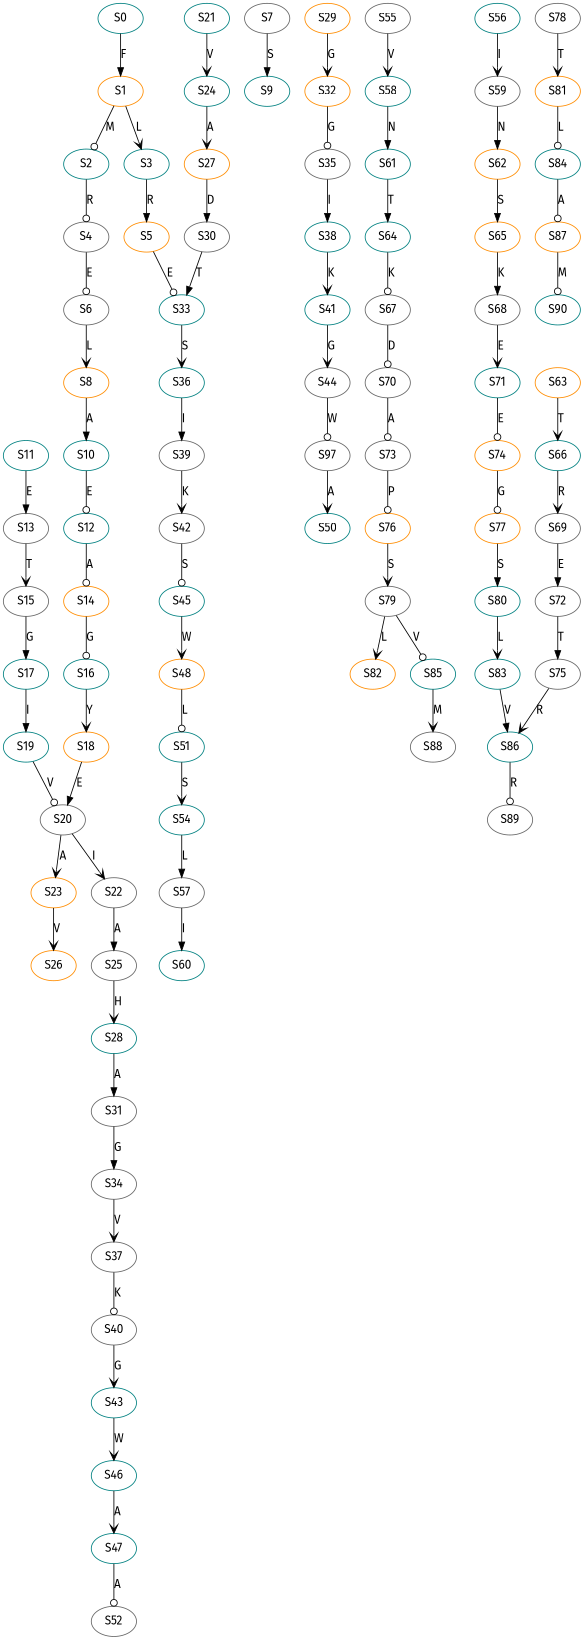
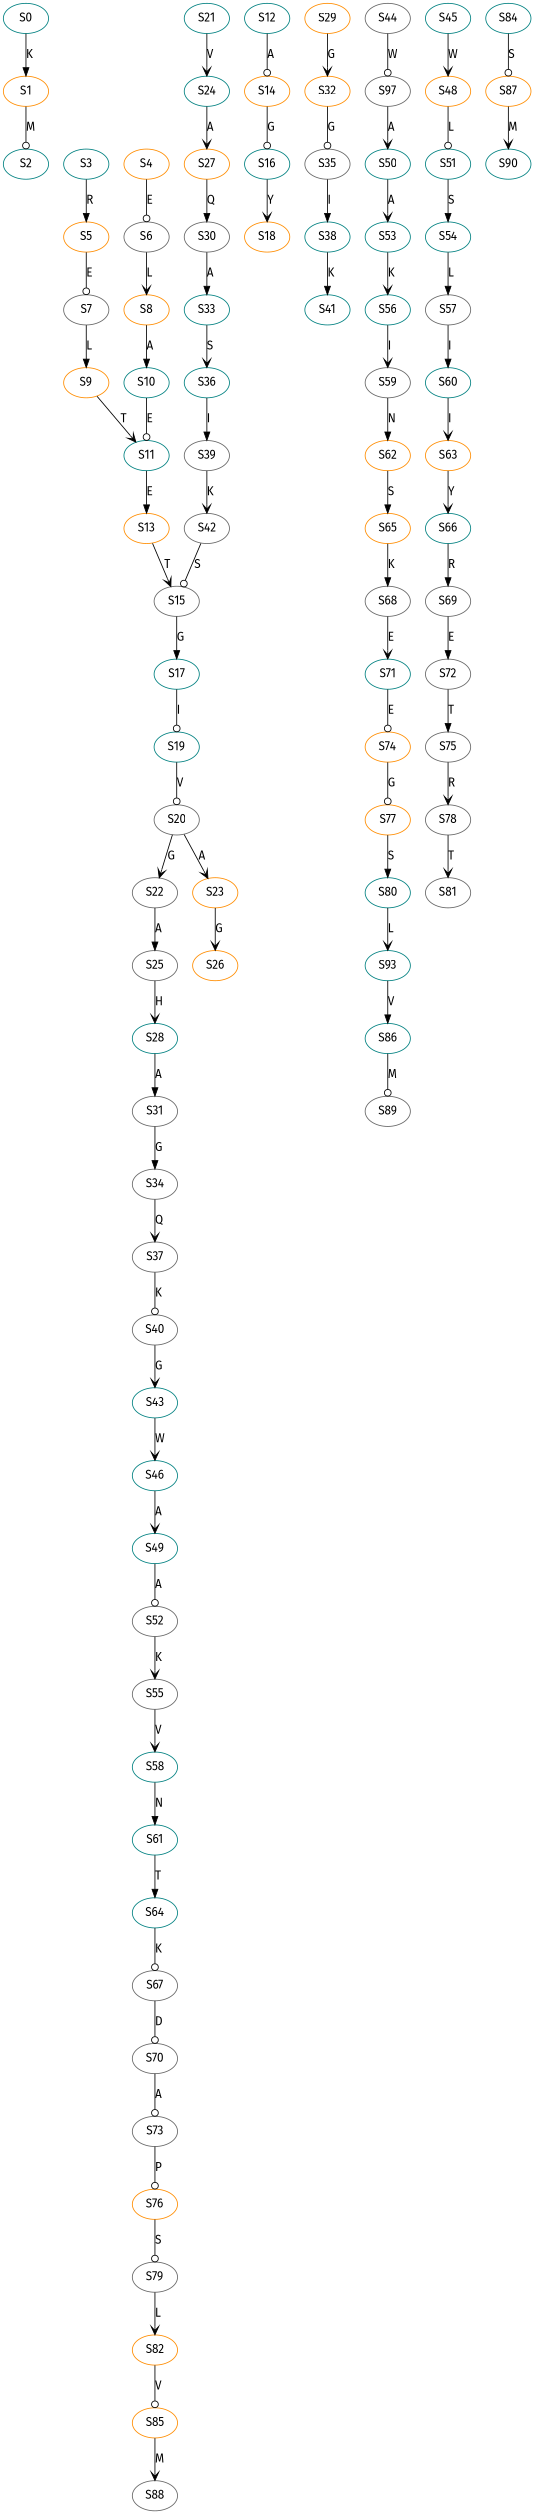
edge "S0" -> "S1": label "F" -> "K"
edge "S7" -> "S9": label "S" -> "L"
node "S9": color teal -> darkorange
node "S81": color darkorange -> gray40
edge "S1" -> "S3": removed, label "L"
edge "S81" -> "S84": removed, label "L"
edge "S2" -> "S4": removed, label "R"
edge "S27" -> "S30": label "D" -> "Q"
edge "S84" -> "S87": label "A" -> "S"
node "S4": color gray40 -> darkorange
node "S53": added
edge "S38" -> "S41": arrowhead vee -> normal
edge "S5" -> "S33": now "S5" -> "S7"
edge "S87" -> "S90": arrowhead odot -> vee
edge "S30" -> "S33": label "T" -> "A"
edge "S41" -> "S44": removed, label "G"
edge "S60" -> "S63": added, label "I"
edge "S9" -> "S11": added, label "T"
edge "S63" -> "S66": label "T" -> "Y"
edge "S66" -> "S69": arrowhead vee -> normal
edge "S10" -> "S12": now "S10" -> "S11"
node "S13": color gray40 -> darkorange
edge "S76" -> "S79": arrowhead vee -> odot
edge "S42" -> "S45": now "S42" -> "S15"
edge "S79" -> "S85": now "S82" -> "S85"
node "S85": color teal -> darkorange
node "S83": label "S83" -> "S93"
edge "S17" -> "S19": arrowhead normal -> odot
edge "S75" -> "S86": now "S75" -> "S78"
edge "S18" -> "S20": removed, label "E"
edge "S51" -> "S54": arrowhead vee -> normal
edge "S86" -> "S89": label "R" -> "M"
edge "S20" -> "S22": label "I" -> "G"
edge "S23" -> "S26": label "V" -> "G"
edge "S34" -> "S37": label "V" -> "Q"
node "S47": label "S47" -> "S49"
edge "S52" -> "S55": added, label "K"
